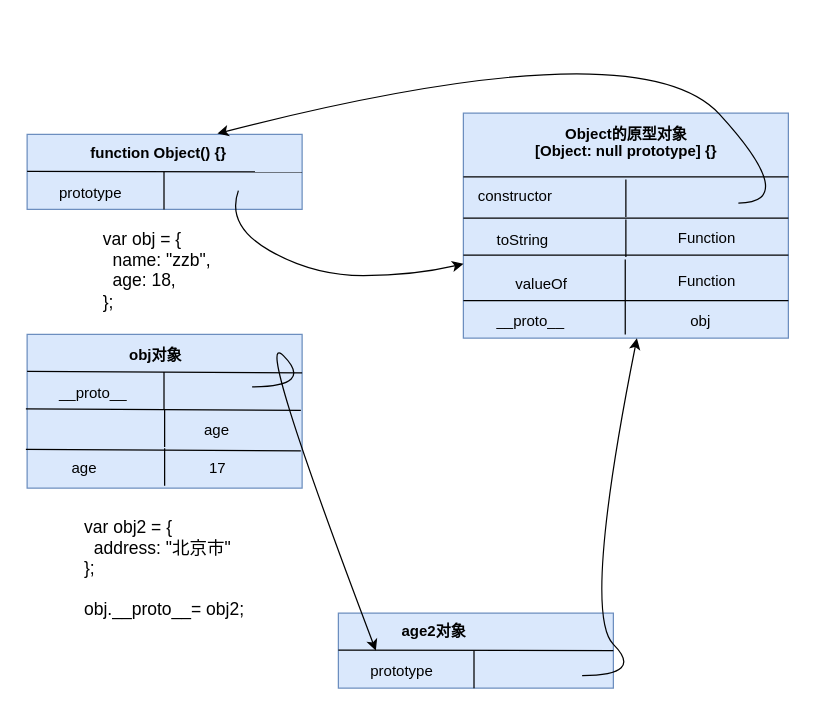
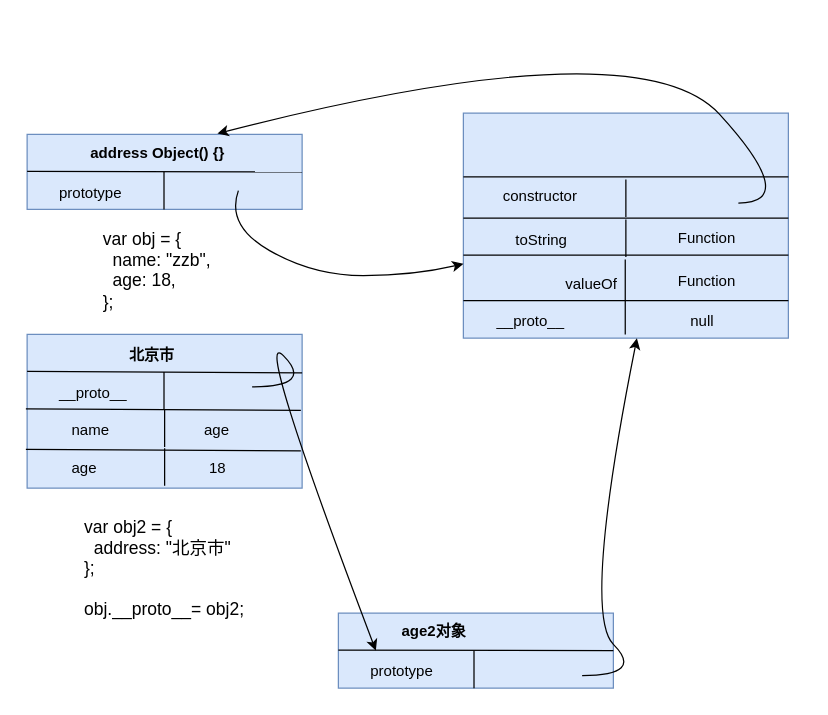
node "Object的原型对象 [Object: null prototype] {}": removed
node "function Object() {}": label "function Object() {}" -> "address Object() {}"
node "constructor": moved (519, 197) -> (544, 197)
node "toString": moved (532, 241) -> (551, 241)
node "valueOf": moved (551, 284) -> (601, 284)
node "obj": label "obj" -> "null"
node "obj对象": label "obj对象" -> "北京市"
node "name": added
node "17": label "17" -> "18"
